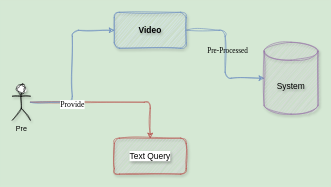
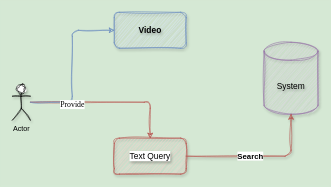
edge "Video" -> "System": removed, label "Pre-Processed"
node "Pre": label "Pre" -> "Actor"
node "Text Query": fillcolor #e1d5e7 -> #f8cecc
edge "Text Query" -> "System": added, label "Search"
